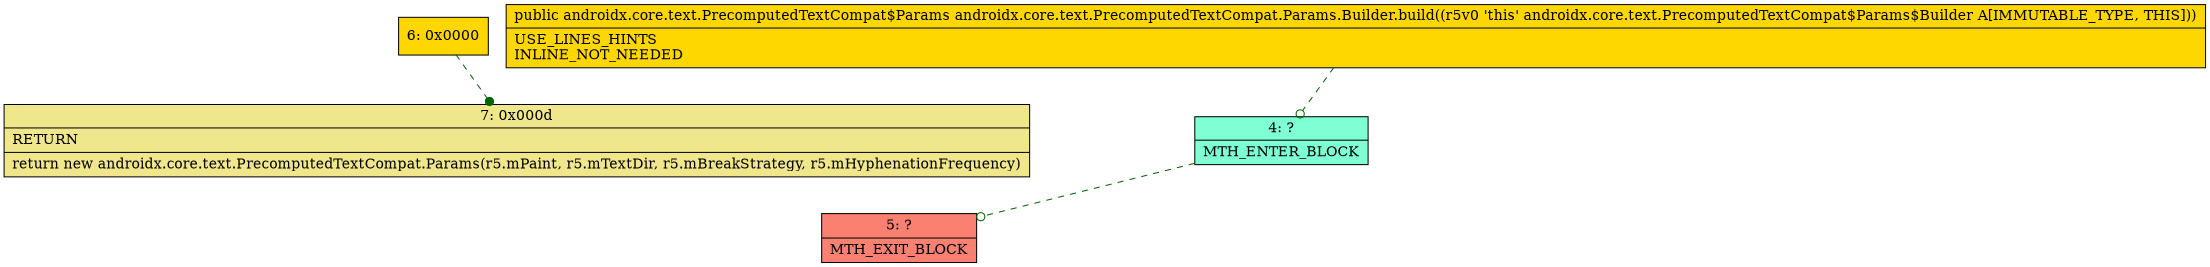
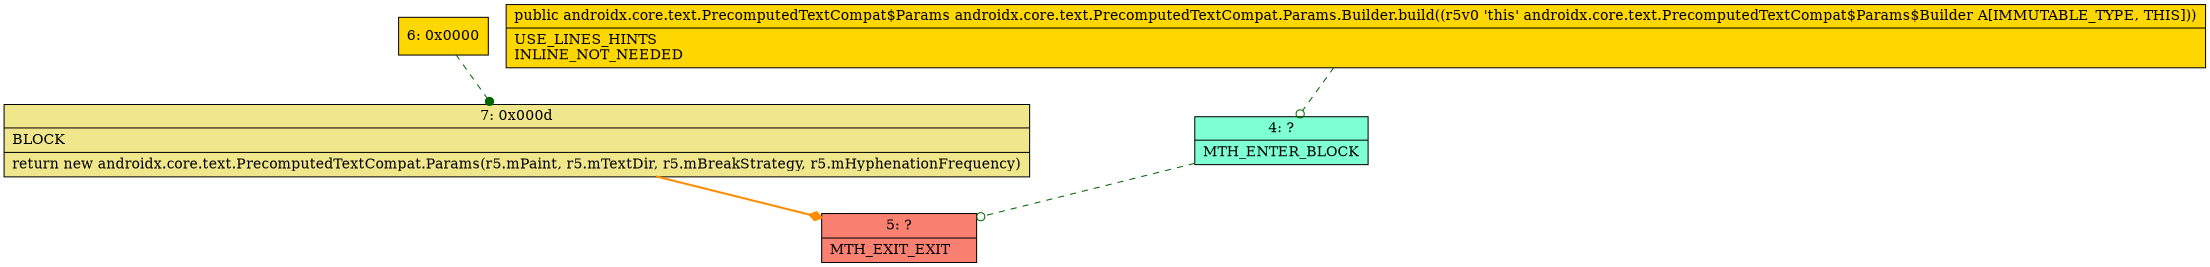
node "7: 0x000d": text "RETURN" -> "BLOCK"
edge "7: 0x000d" -> "5: ?": added
node "5: ?": text "MTH_EXIT_BLOCK" -> "MTH_EXIT_EXIT"
